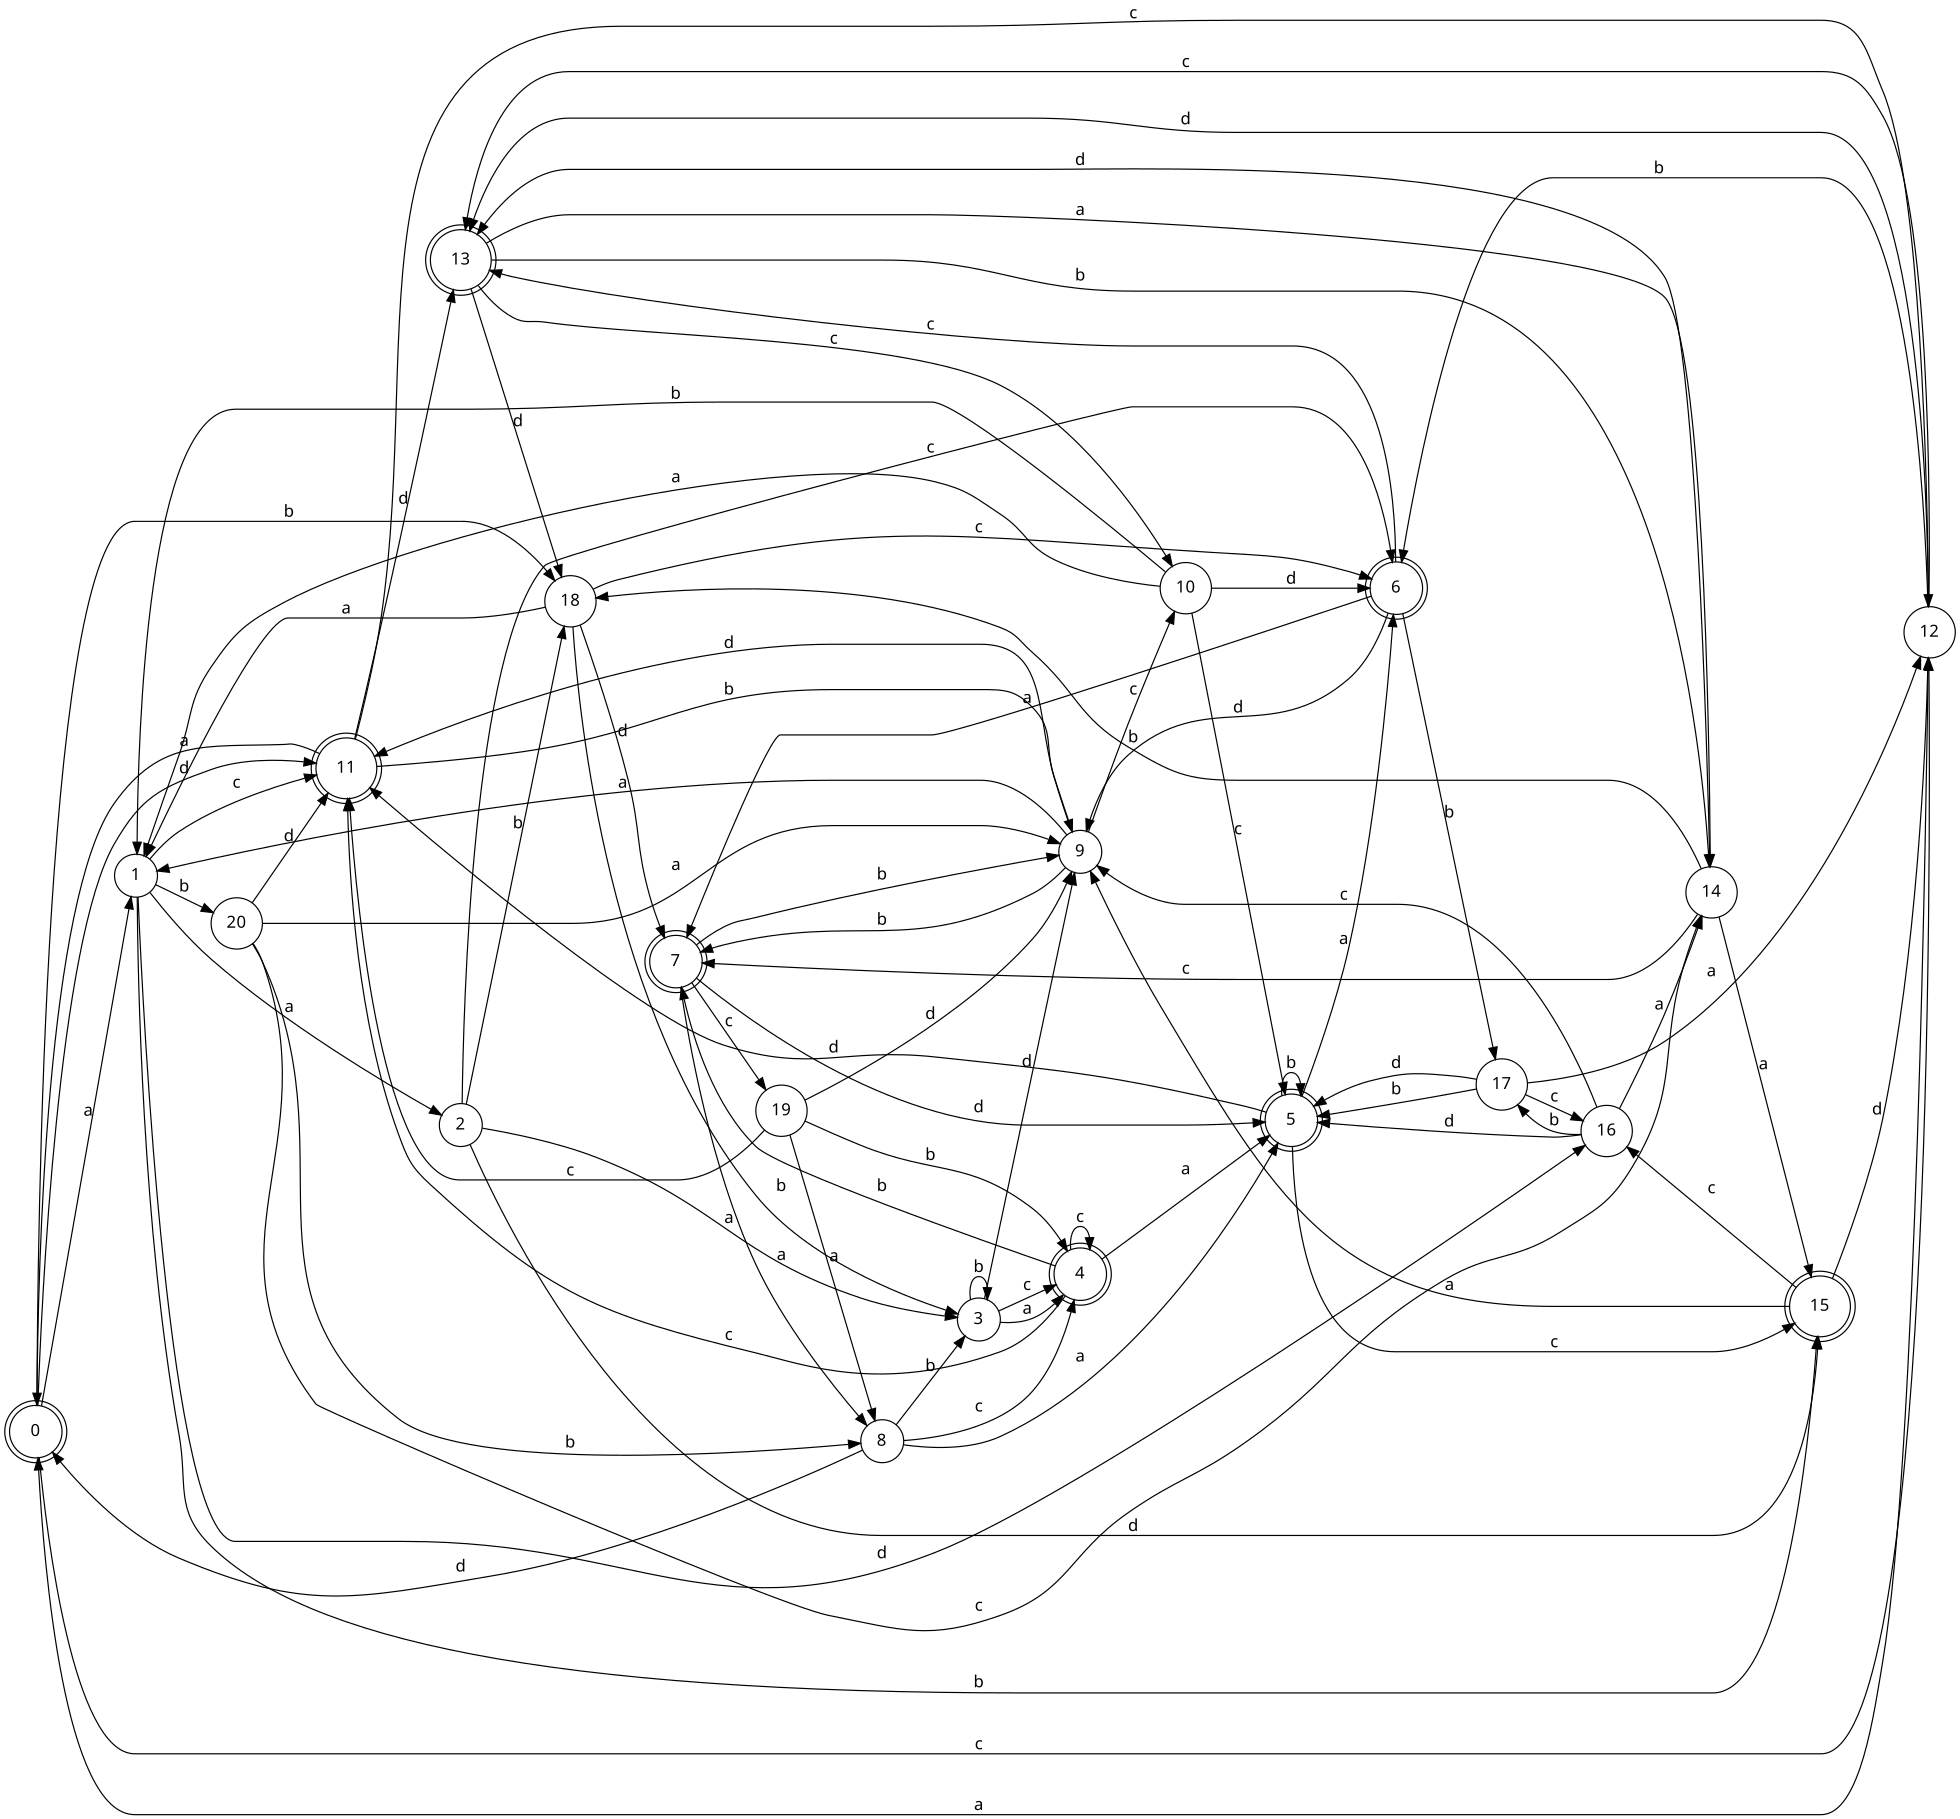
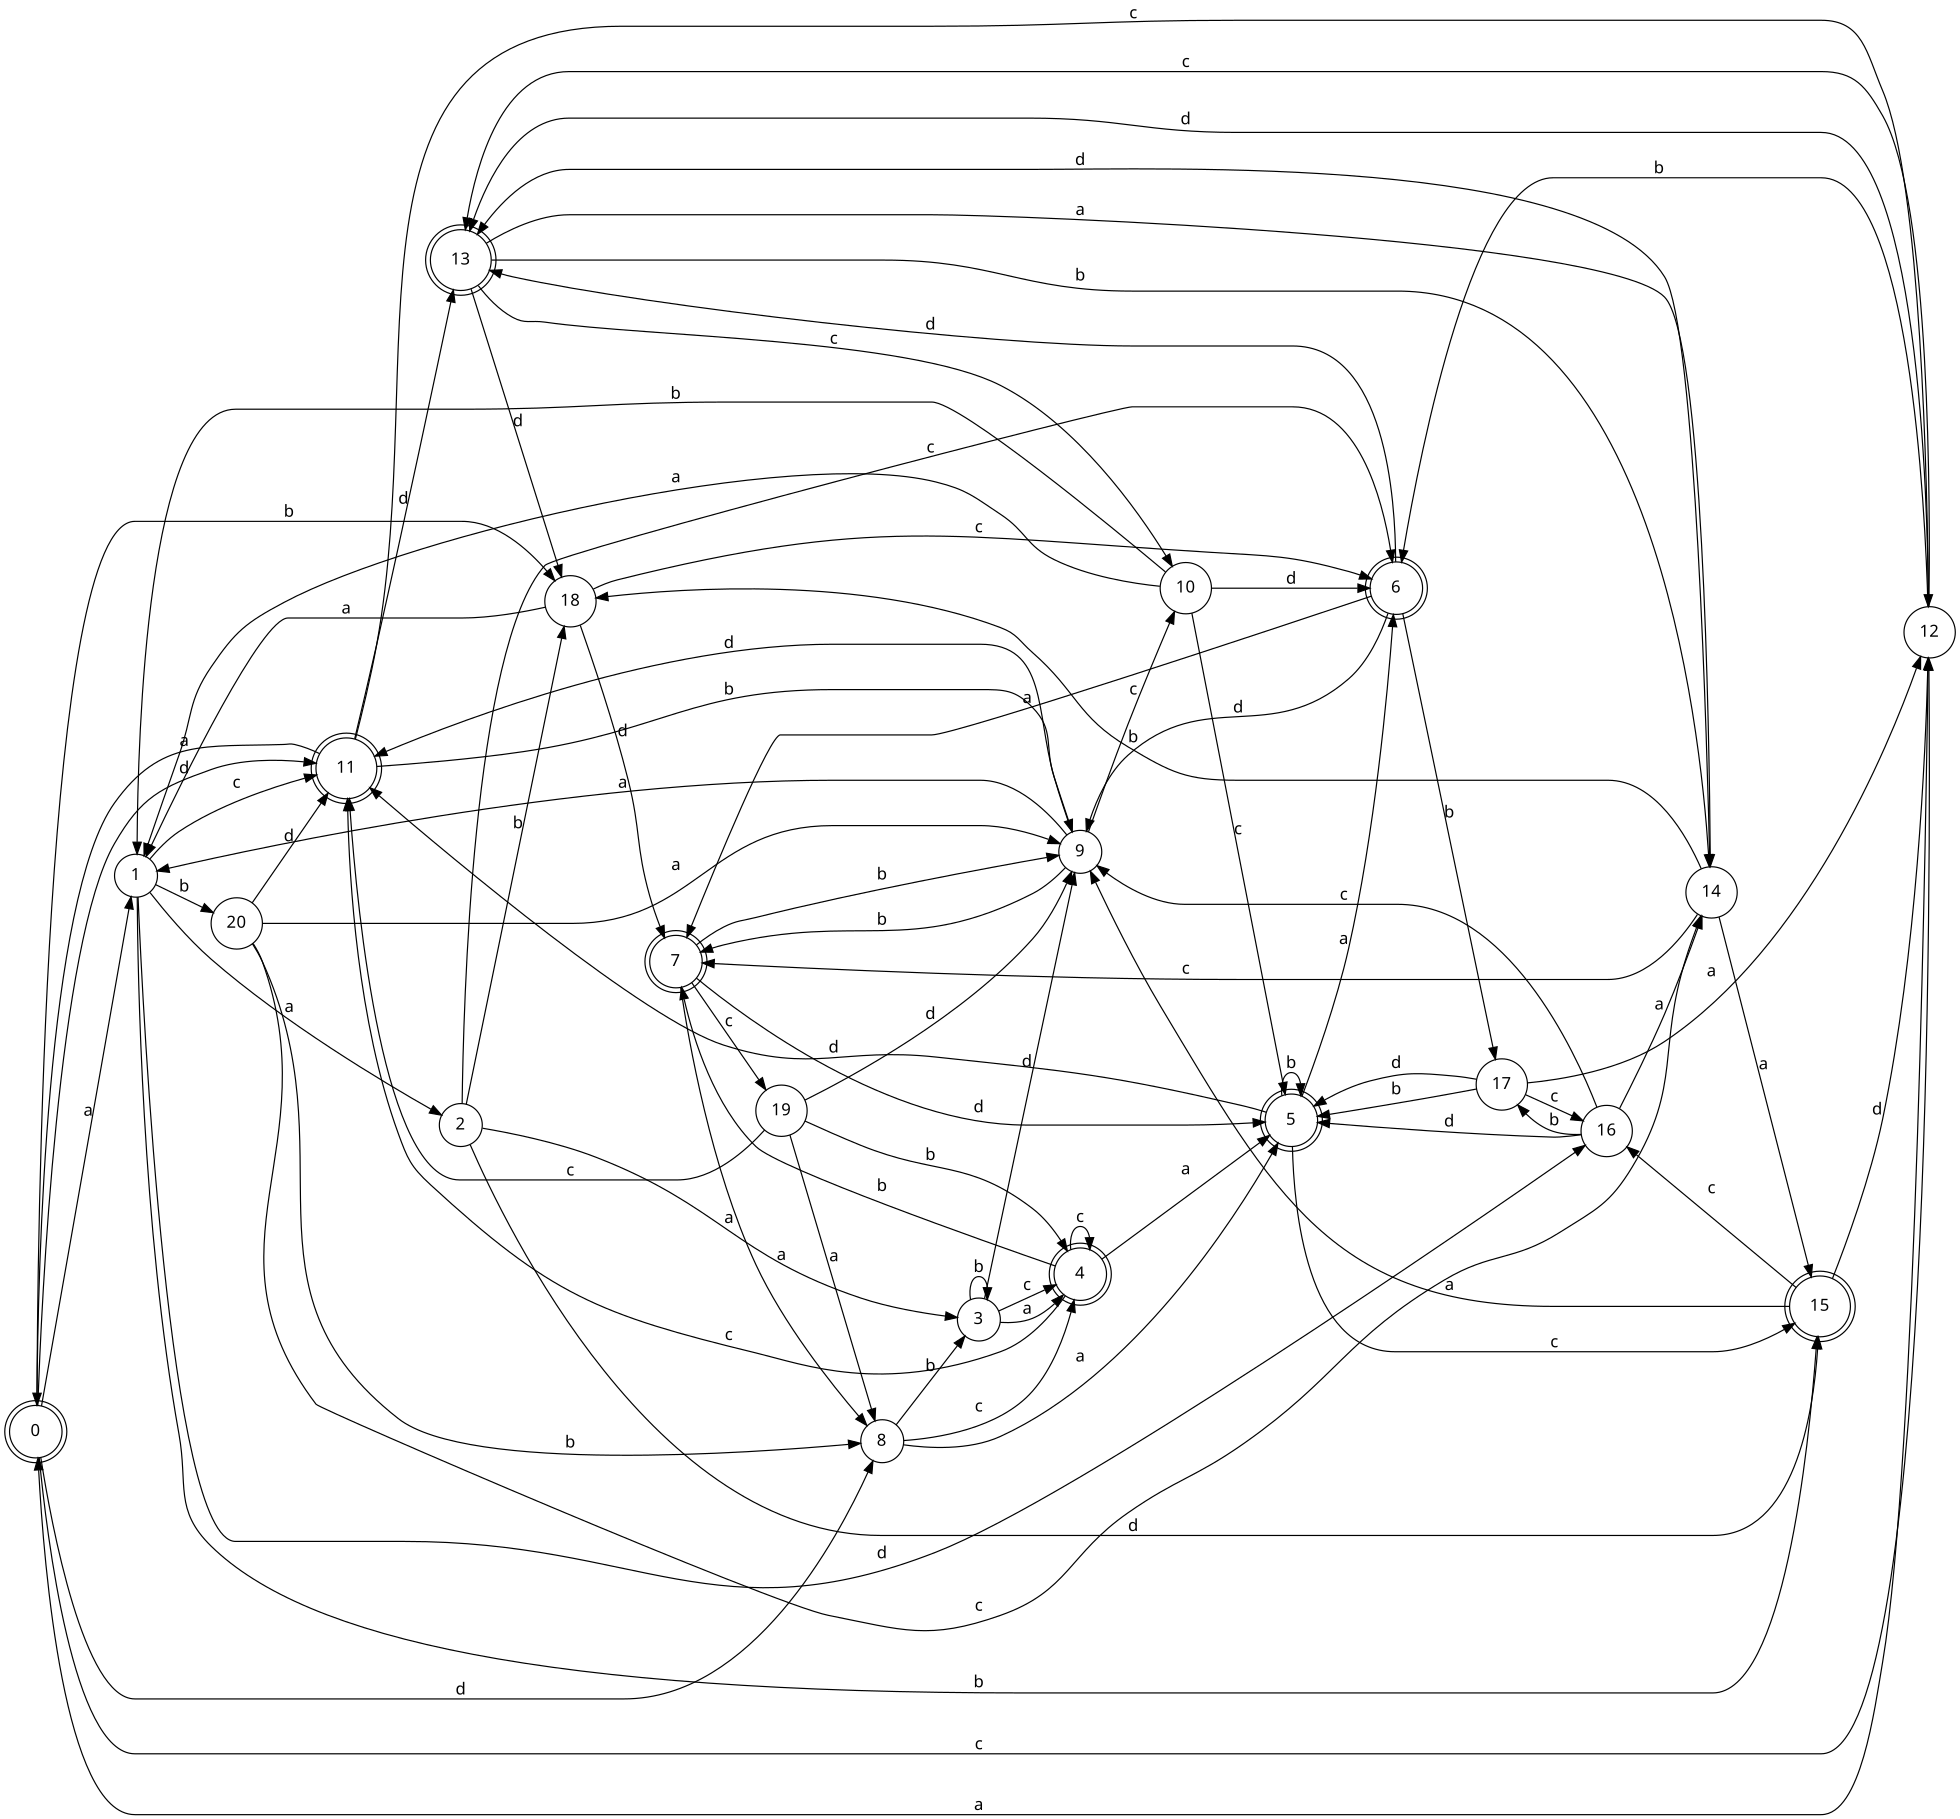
edge "6" -> "13": label "c" -> "d"
edge "18" -> "3": removed, label "b"
edge "8" -> "0": reversed
